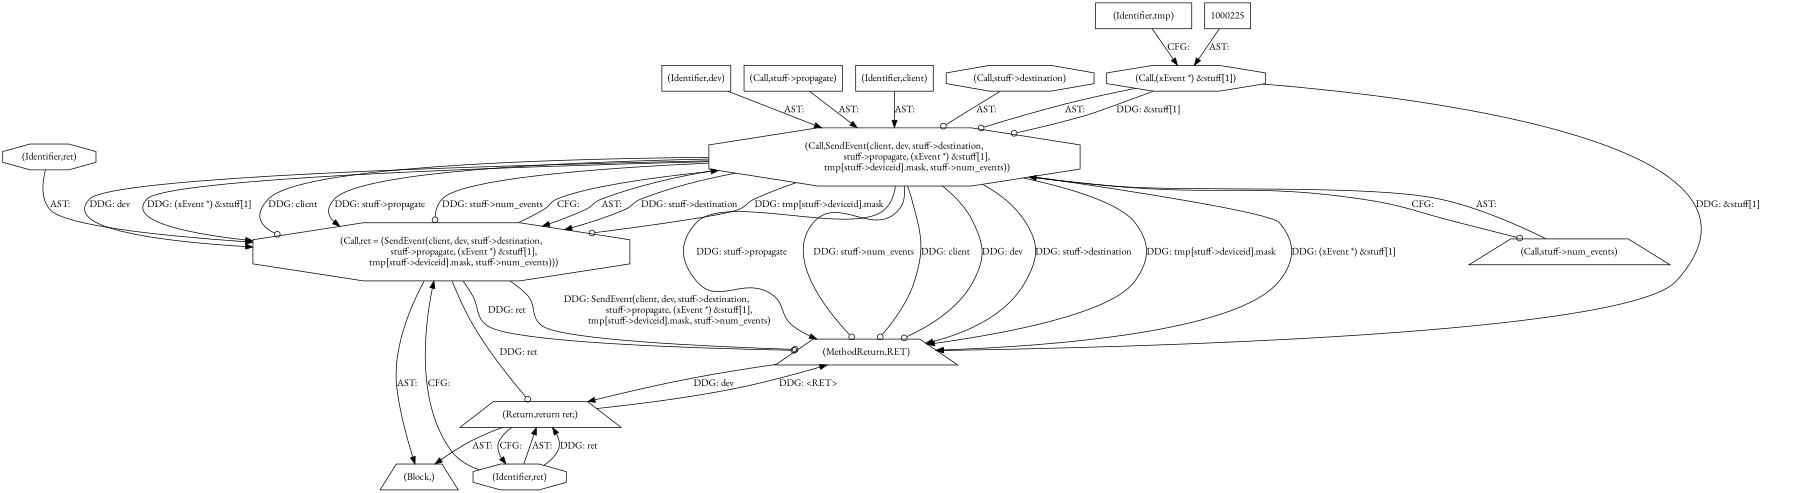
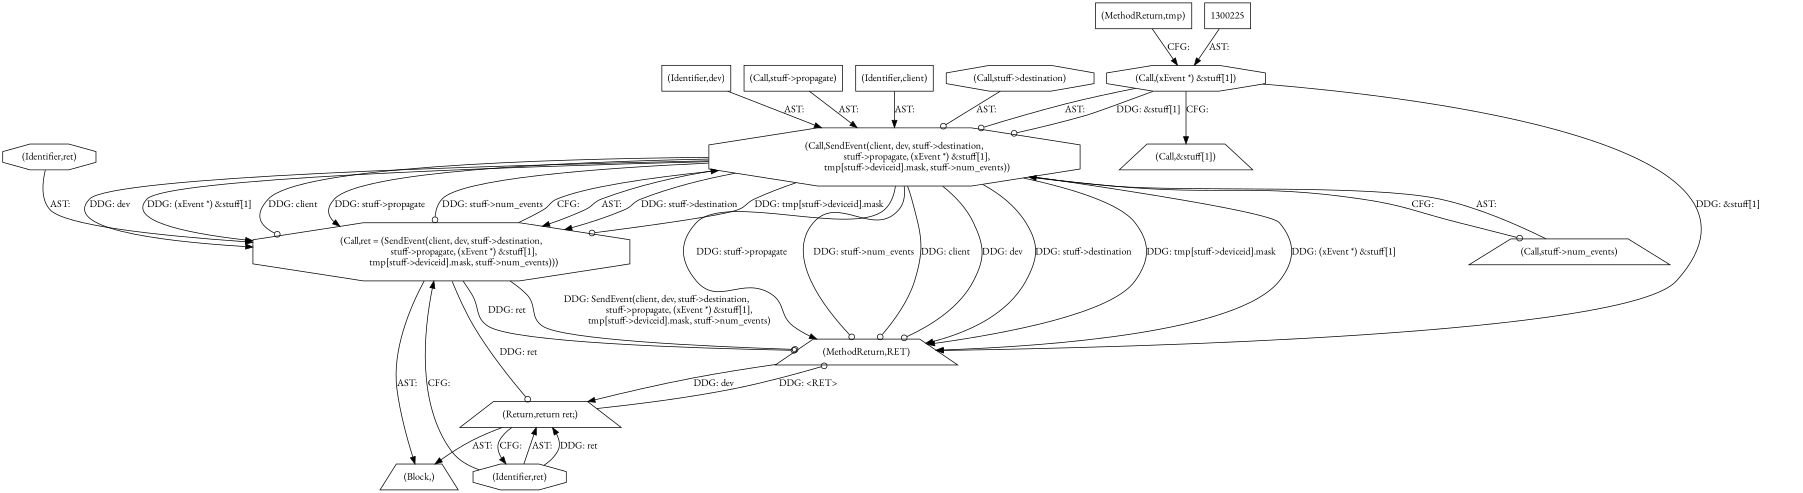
node "(Identifier,tmp)": label "(Identifier,tmp)" -> "(MethodReturn,tmp)"
node "1000225": label "1000225" -> "1300225"
node "(Call,&stuff[1])": added
edge "(Return,return ret;)" -> "(MethodReturn,RET)": arrowhead normal -> odot
